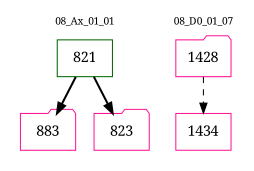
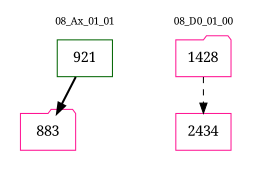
cluster "08_D0_01_07": label "08_D0_01_07" -> "08_D0_01_00"
node "821": label "821" -> "921"
node "823": removed
node "1434": label "1434" -> "2434"
